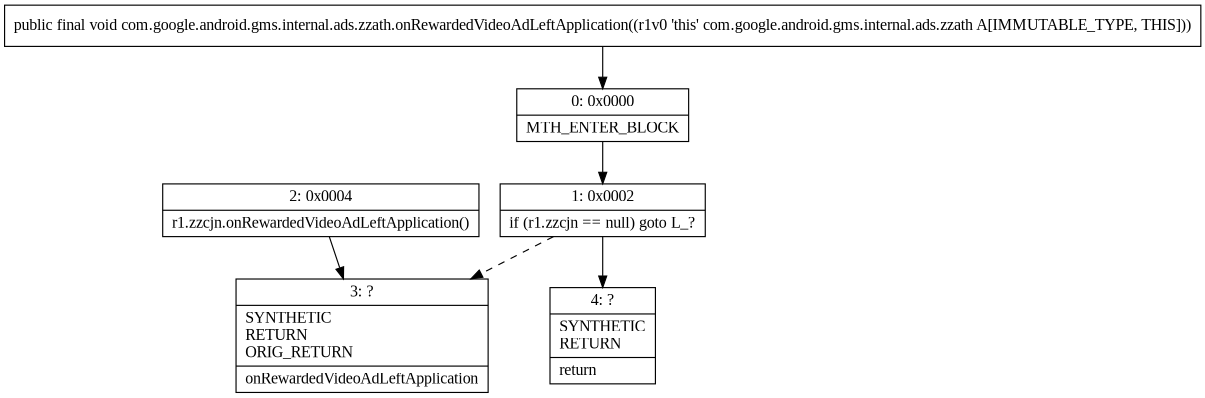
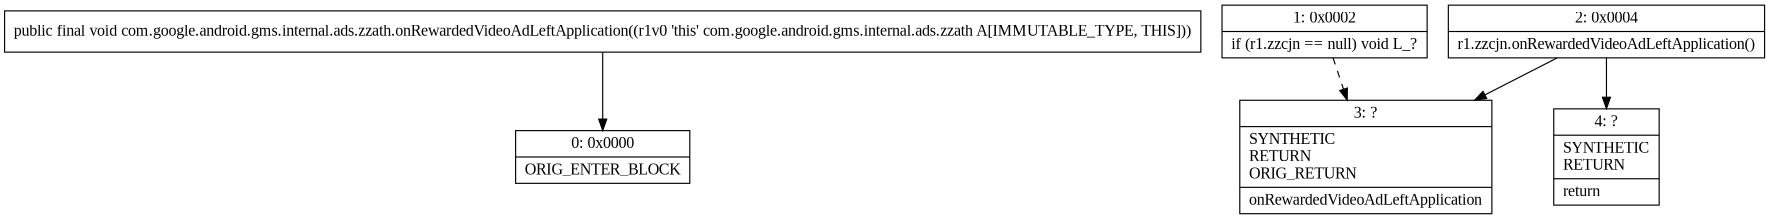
node "0: 0x0000": text "MTH_ENTER_BLOCK" -> "ORIG_ENTER_BLOCK"
edge "0: 0x0000" -> "1: 0x0002": removed
node "1: 0x0002": text "if (r1.zzcjn == null) goto L_?" -> "if (r1.zzcjn == null) void L_?"
edge "1: 0x0002" -> "4: ?": now "2: 0x0004" -> "4: ?"
